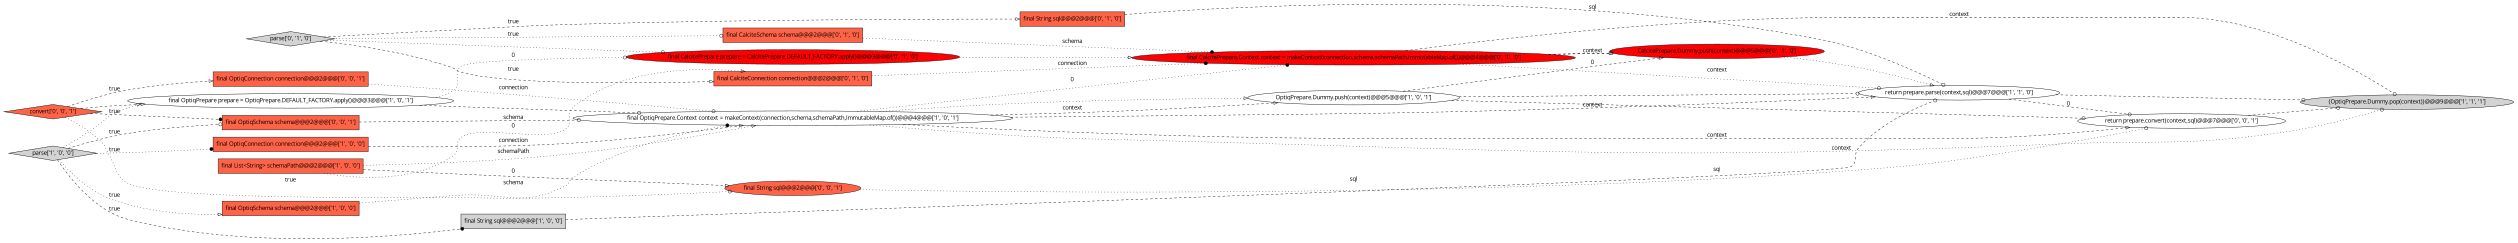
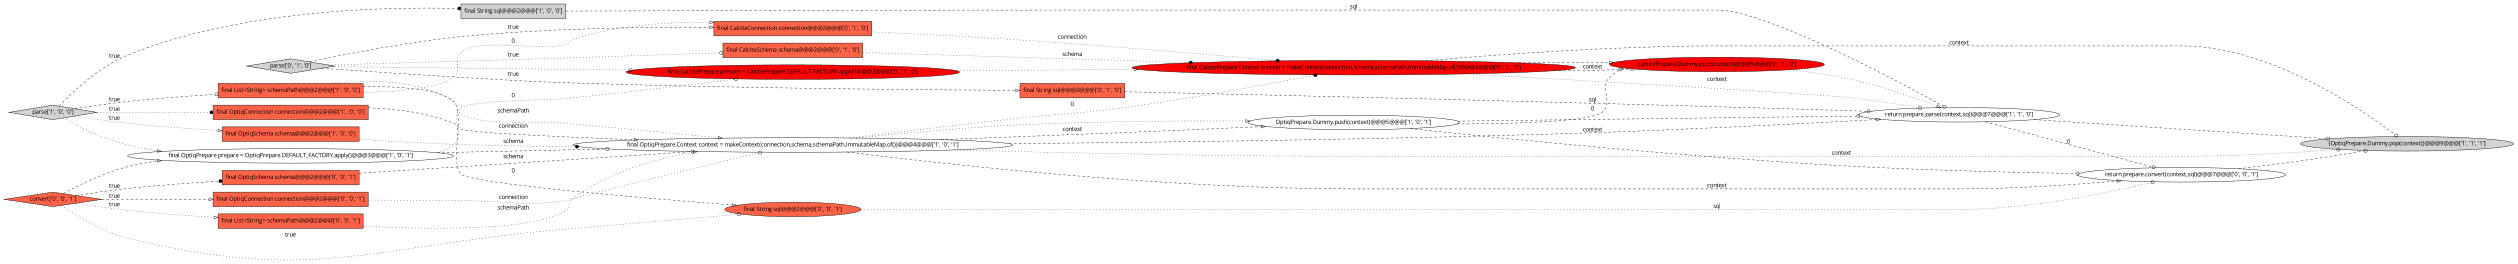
edge "parse['1', '0', '0']" -> "final OptiqSchema schema@@@2@@@['0', '0', '1']": now "parse['1', '0', '0']" -> "final List<String> schemaPath@@@2@@@['1', '0', '0']"
node "final List<String> schemaPath@@@2@@@['0', '0', '1']": added
